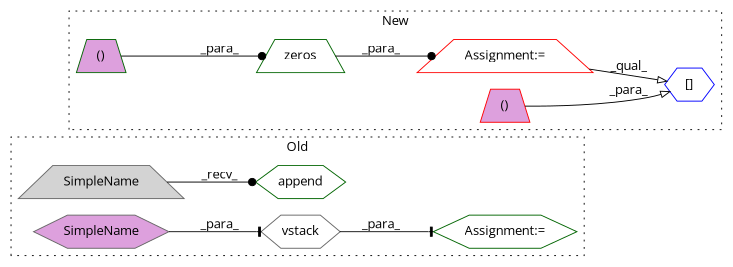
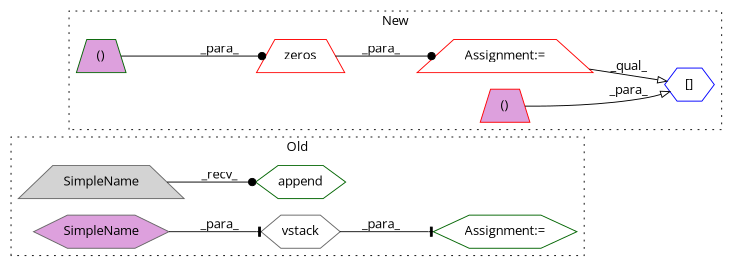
node "zeros": color darkgreen -> red
